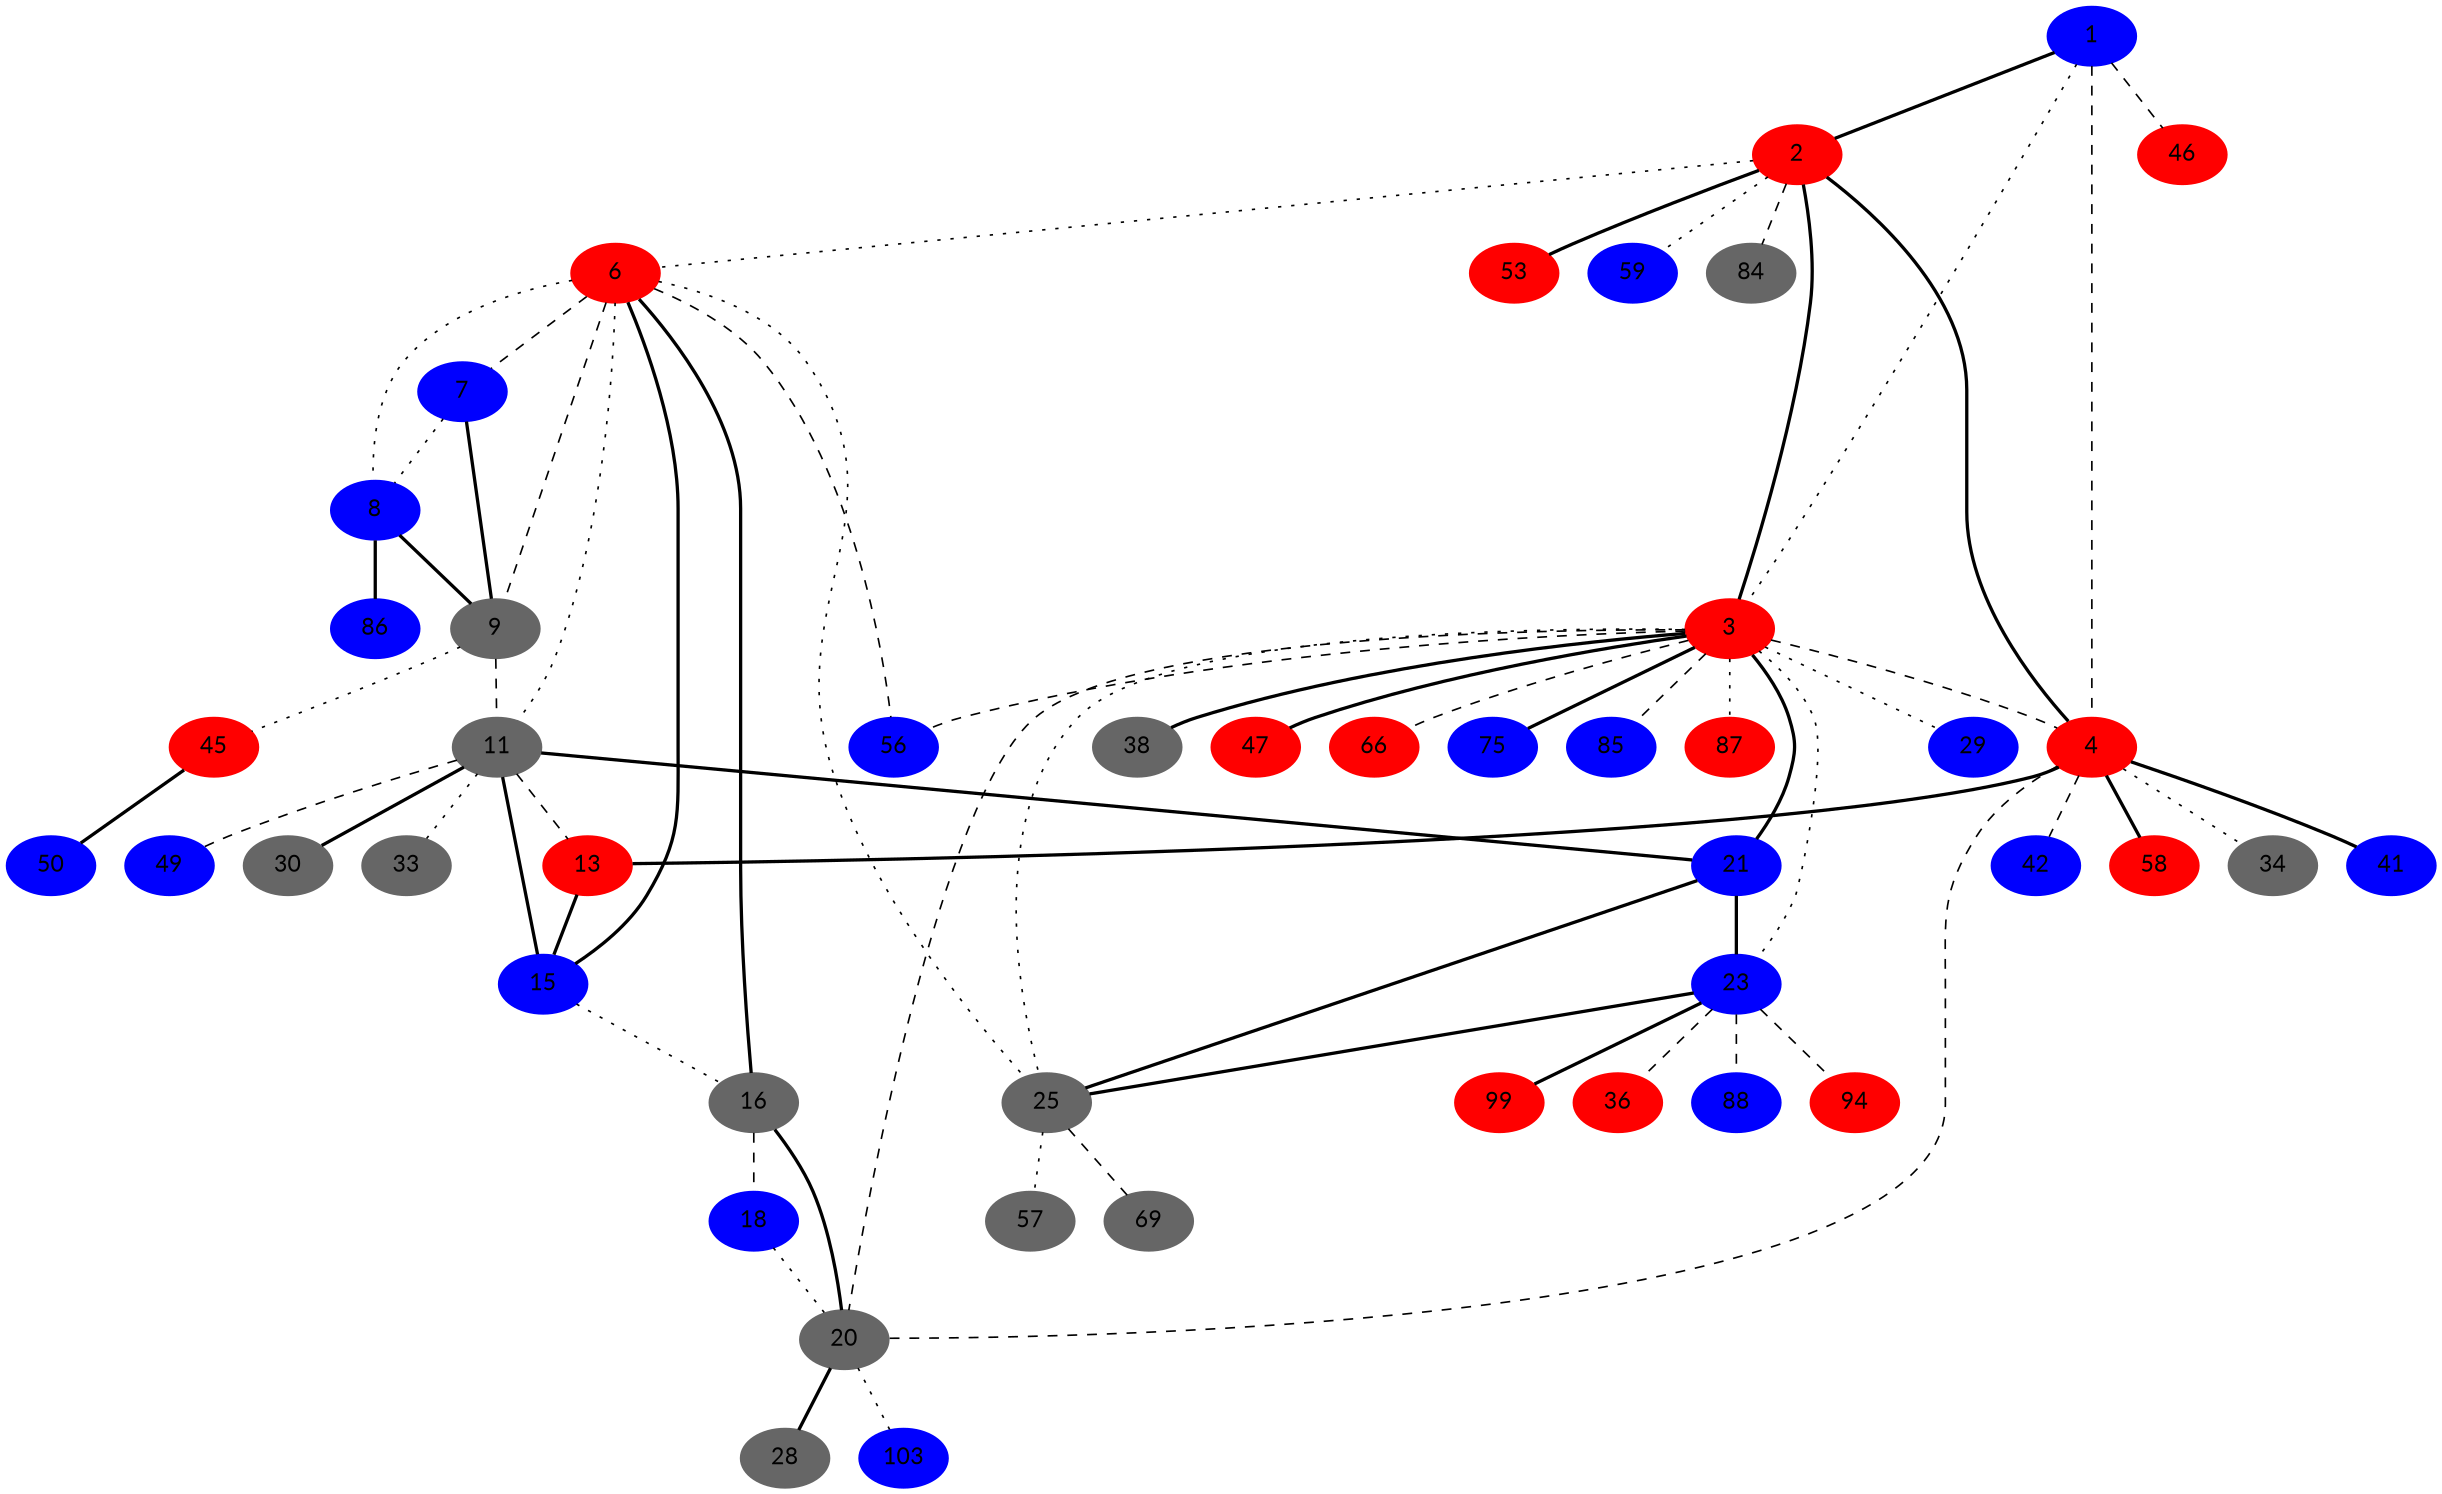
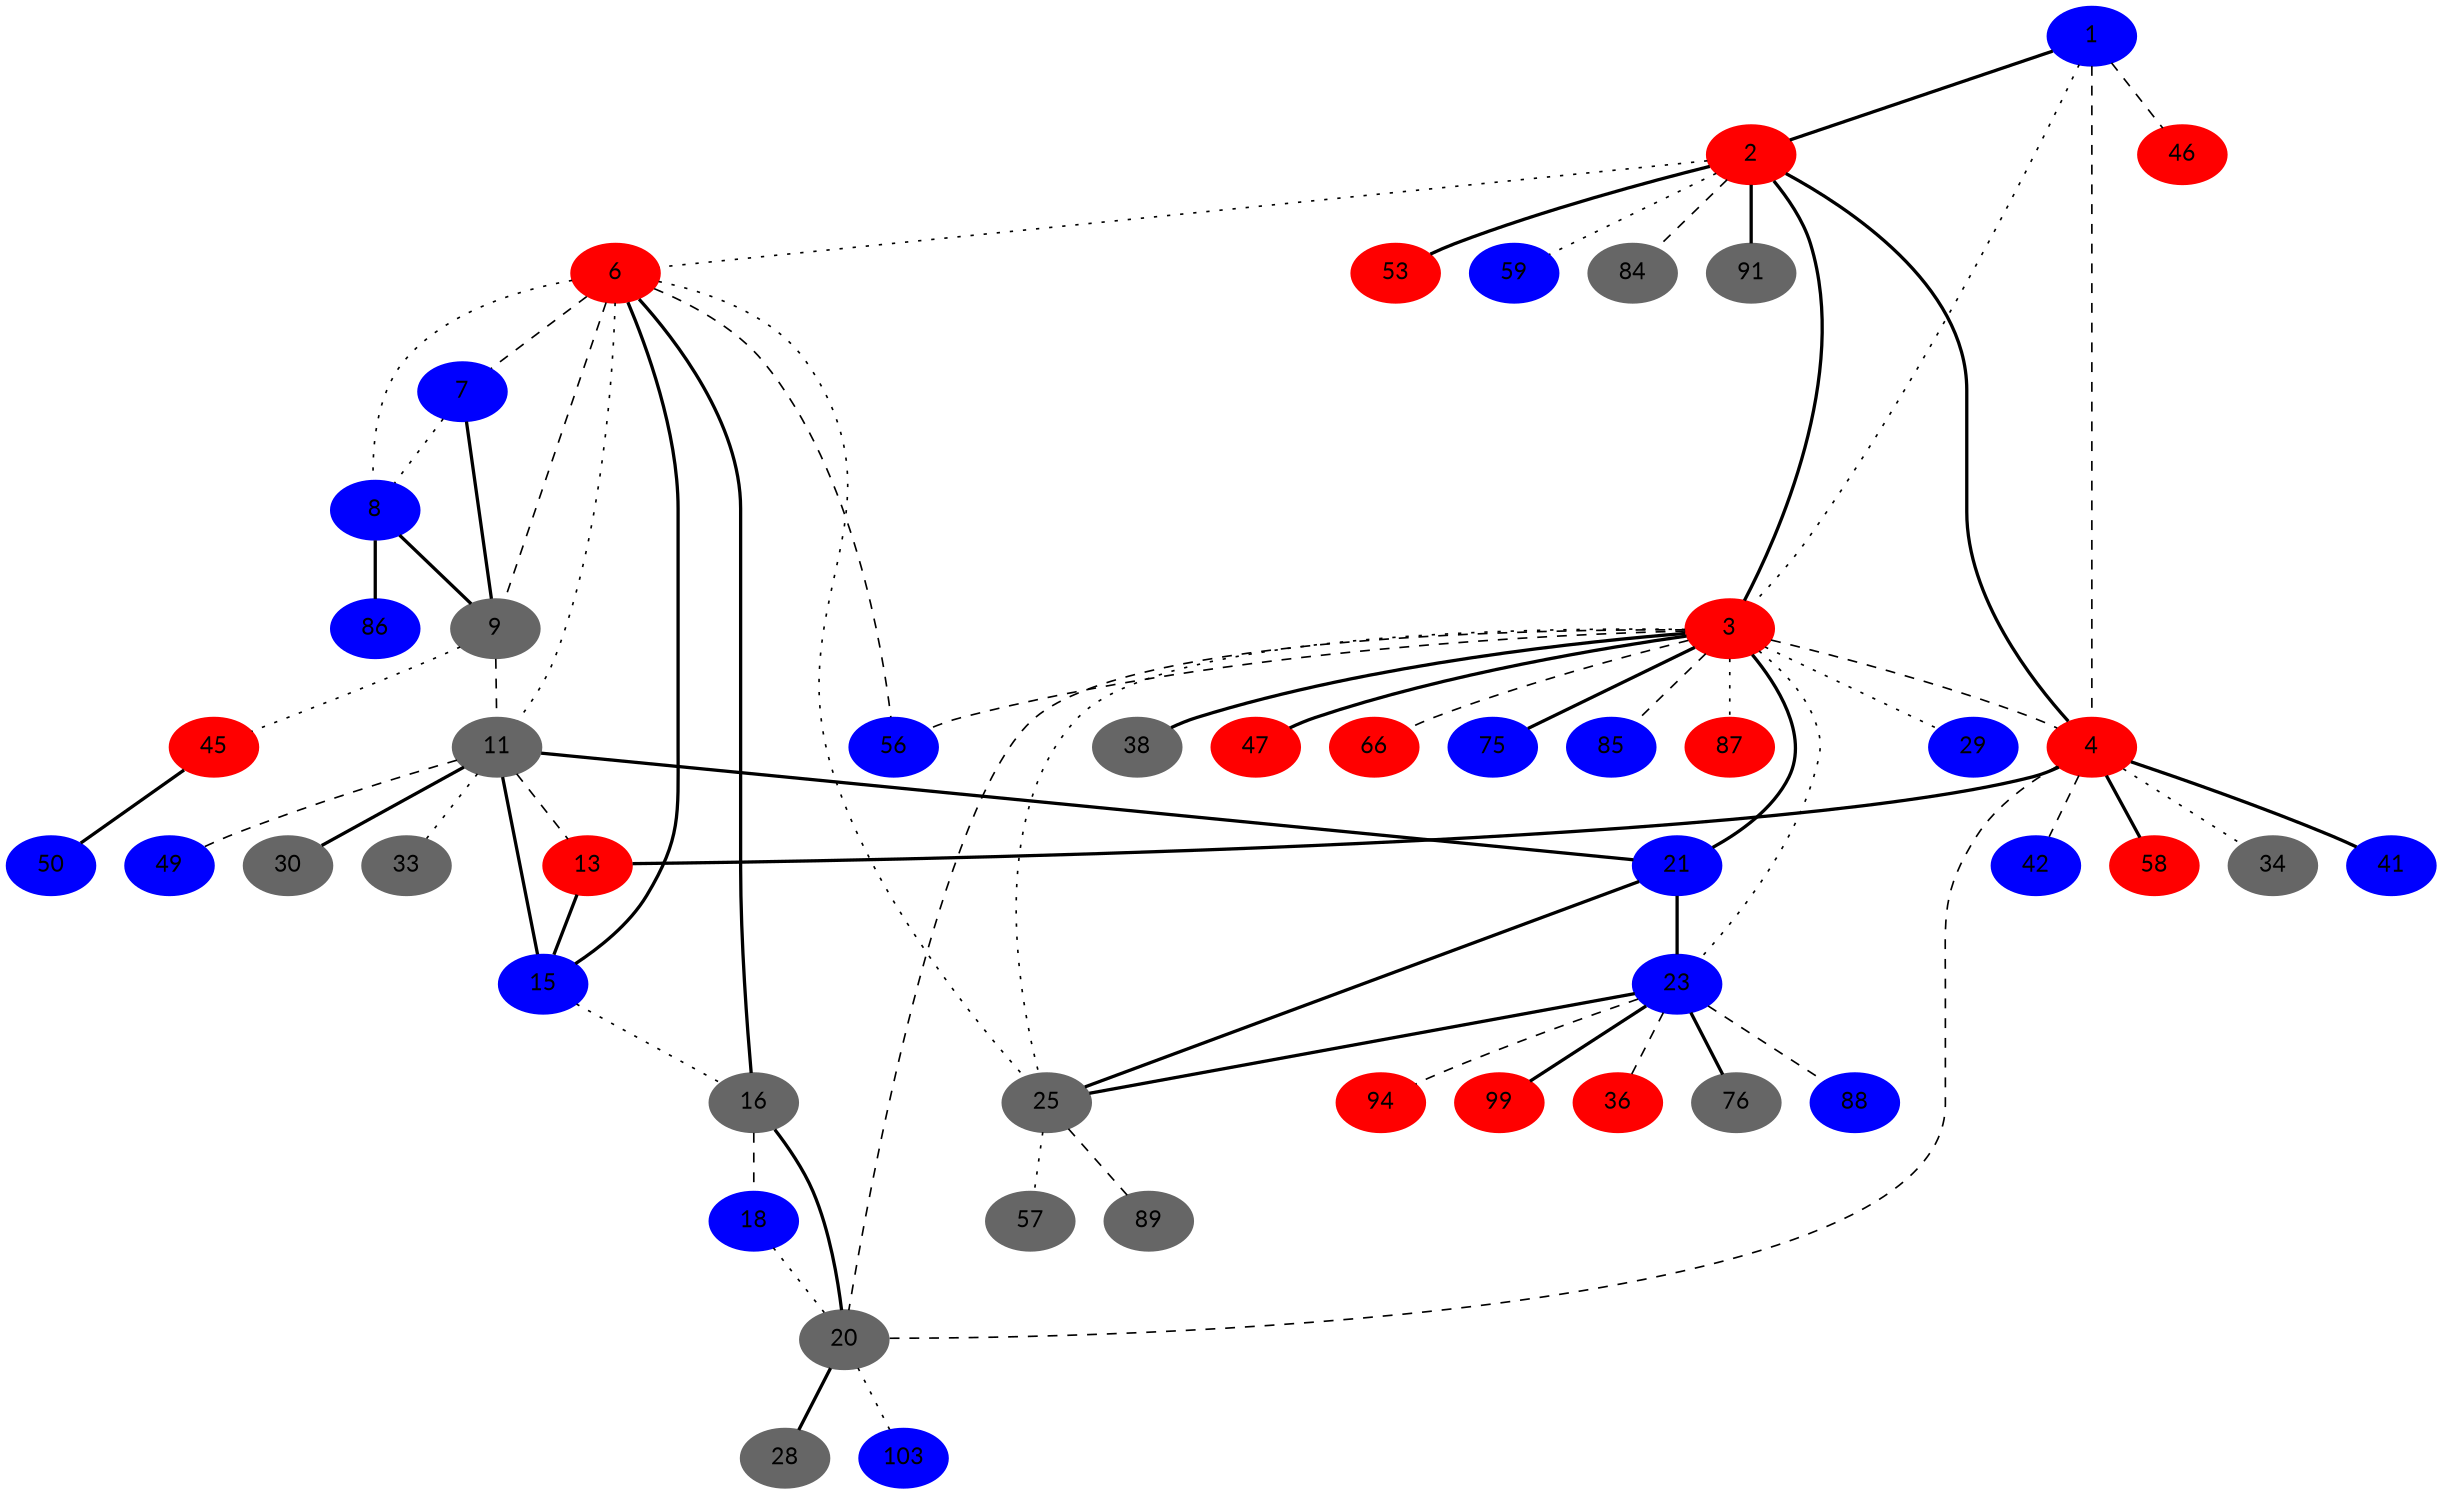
node "91": added
node "76": added
node "69": label "69" -> "89"
